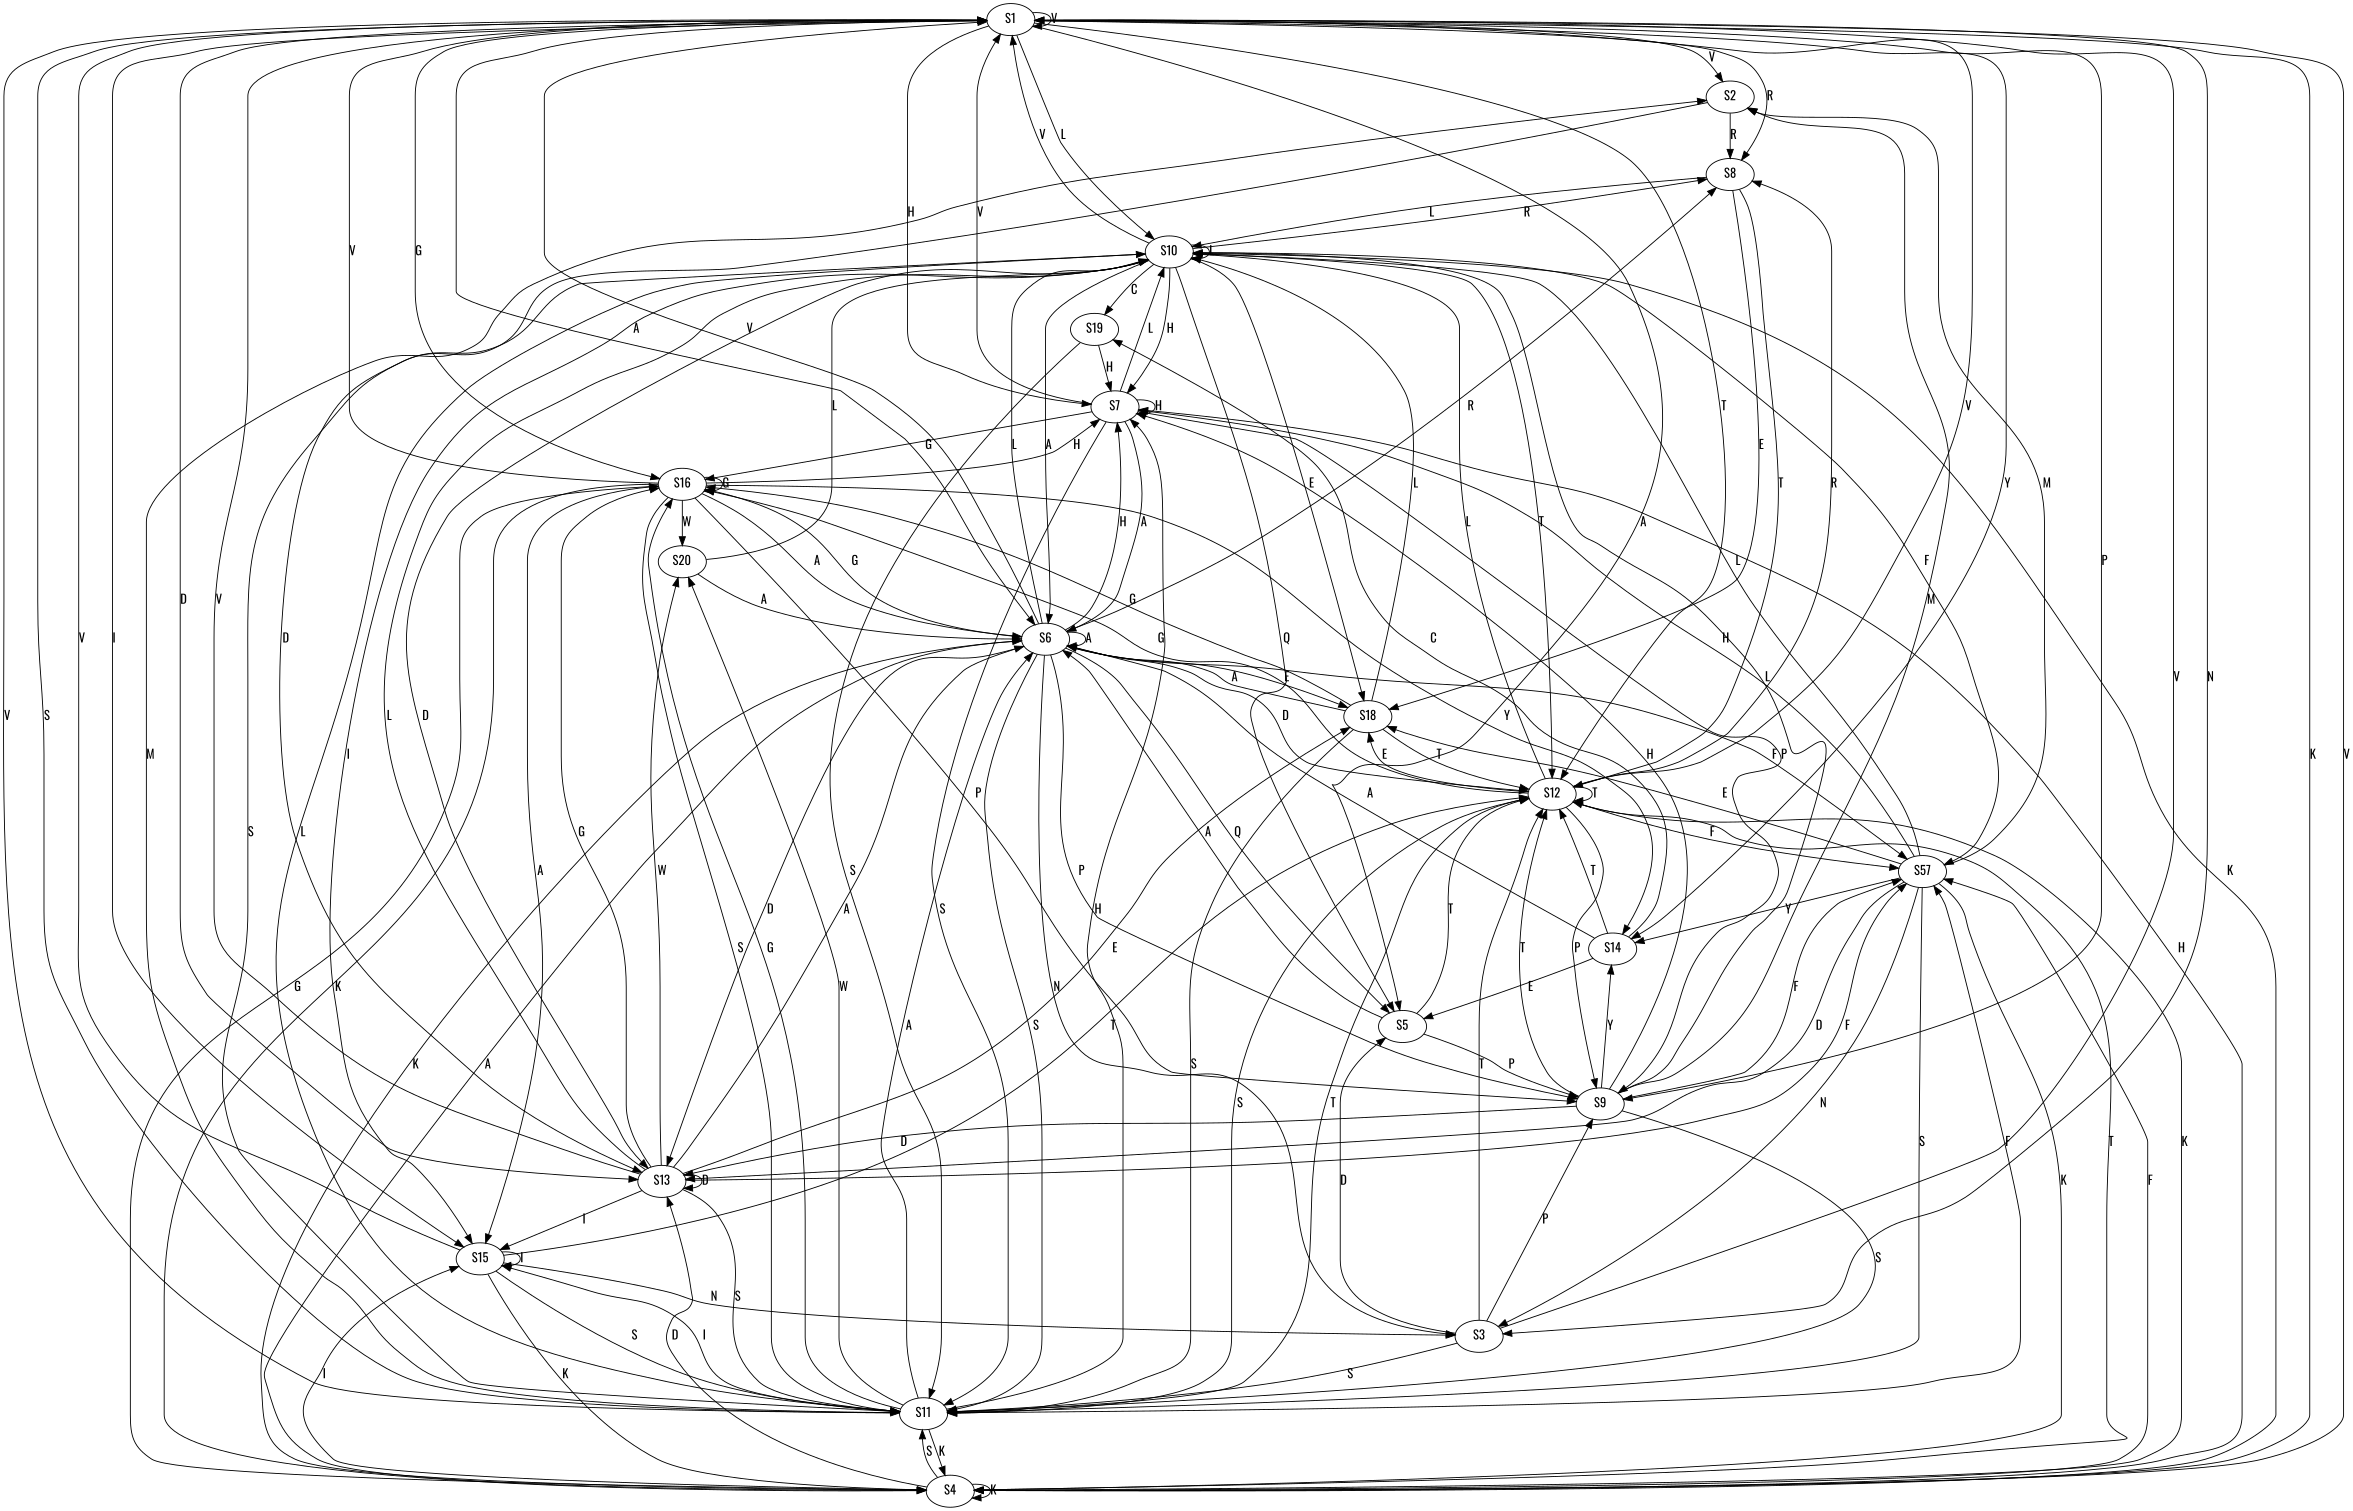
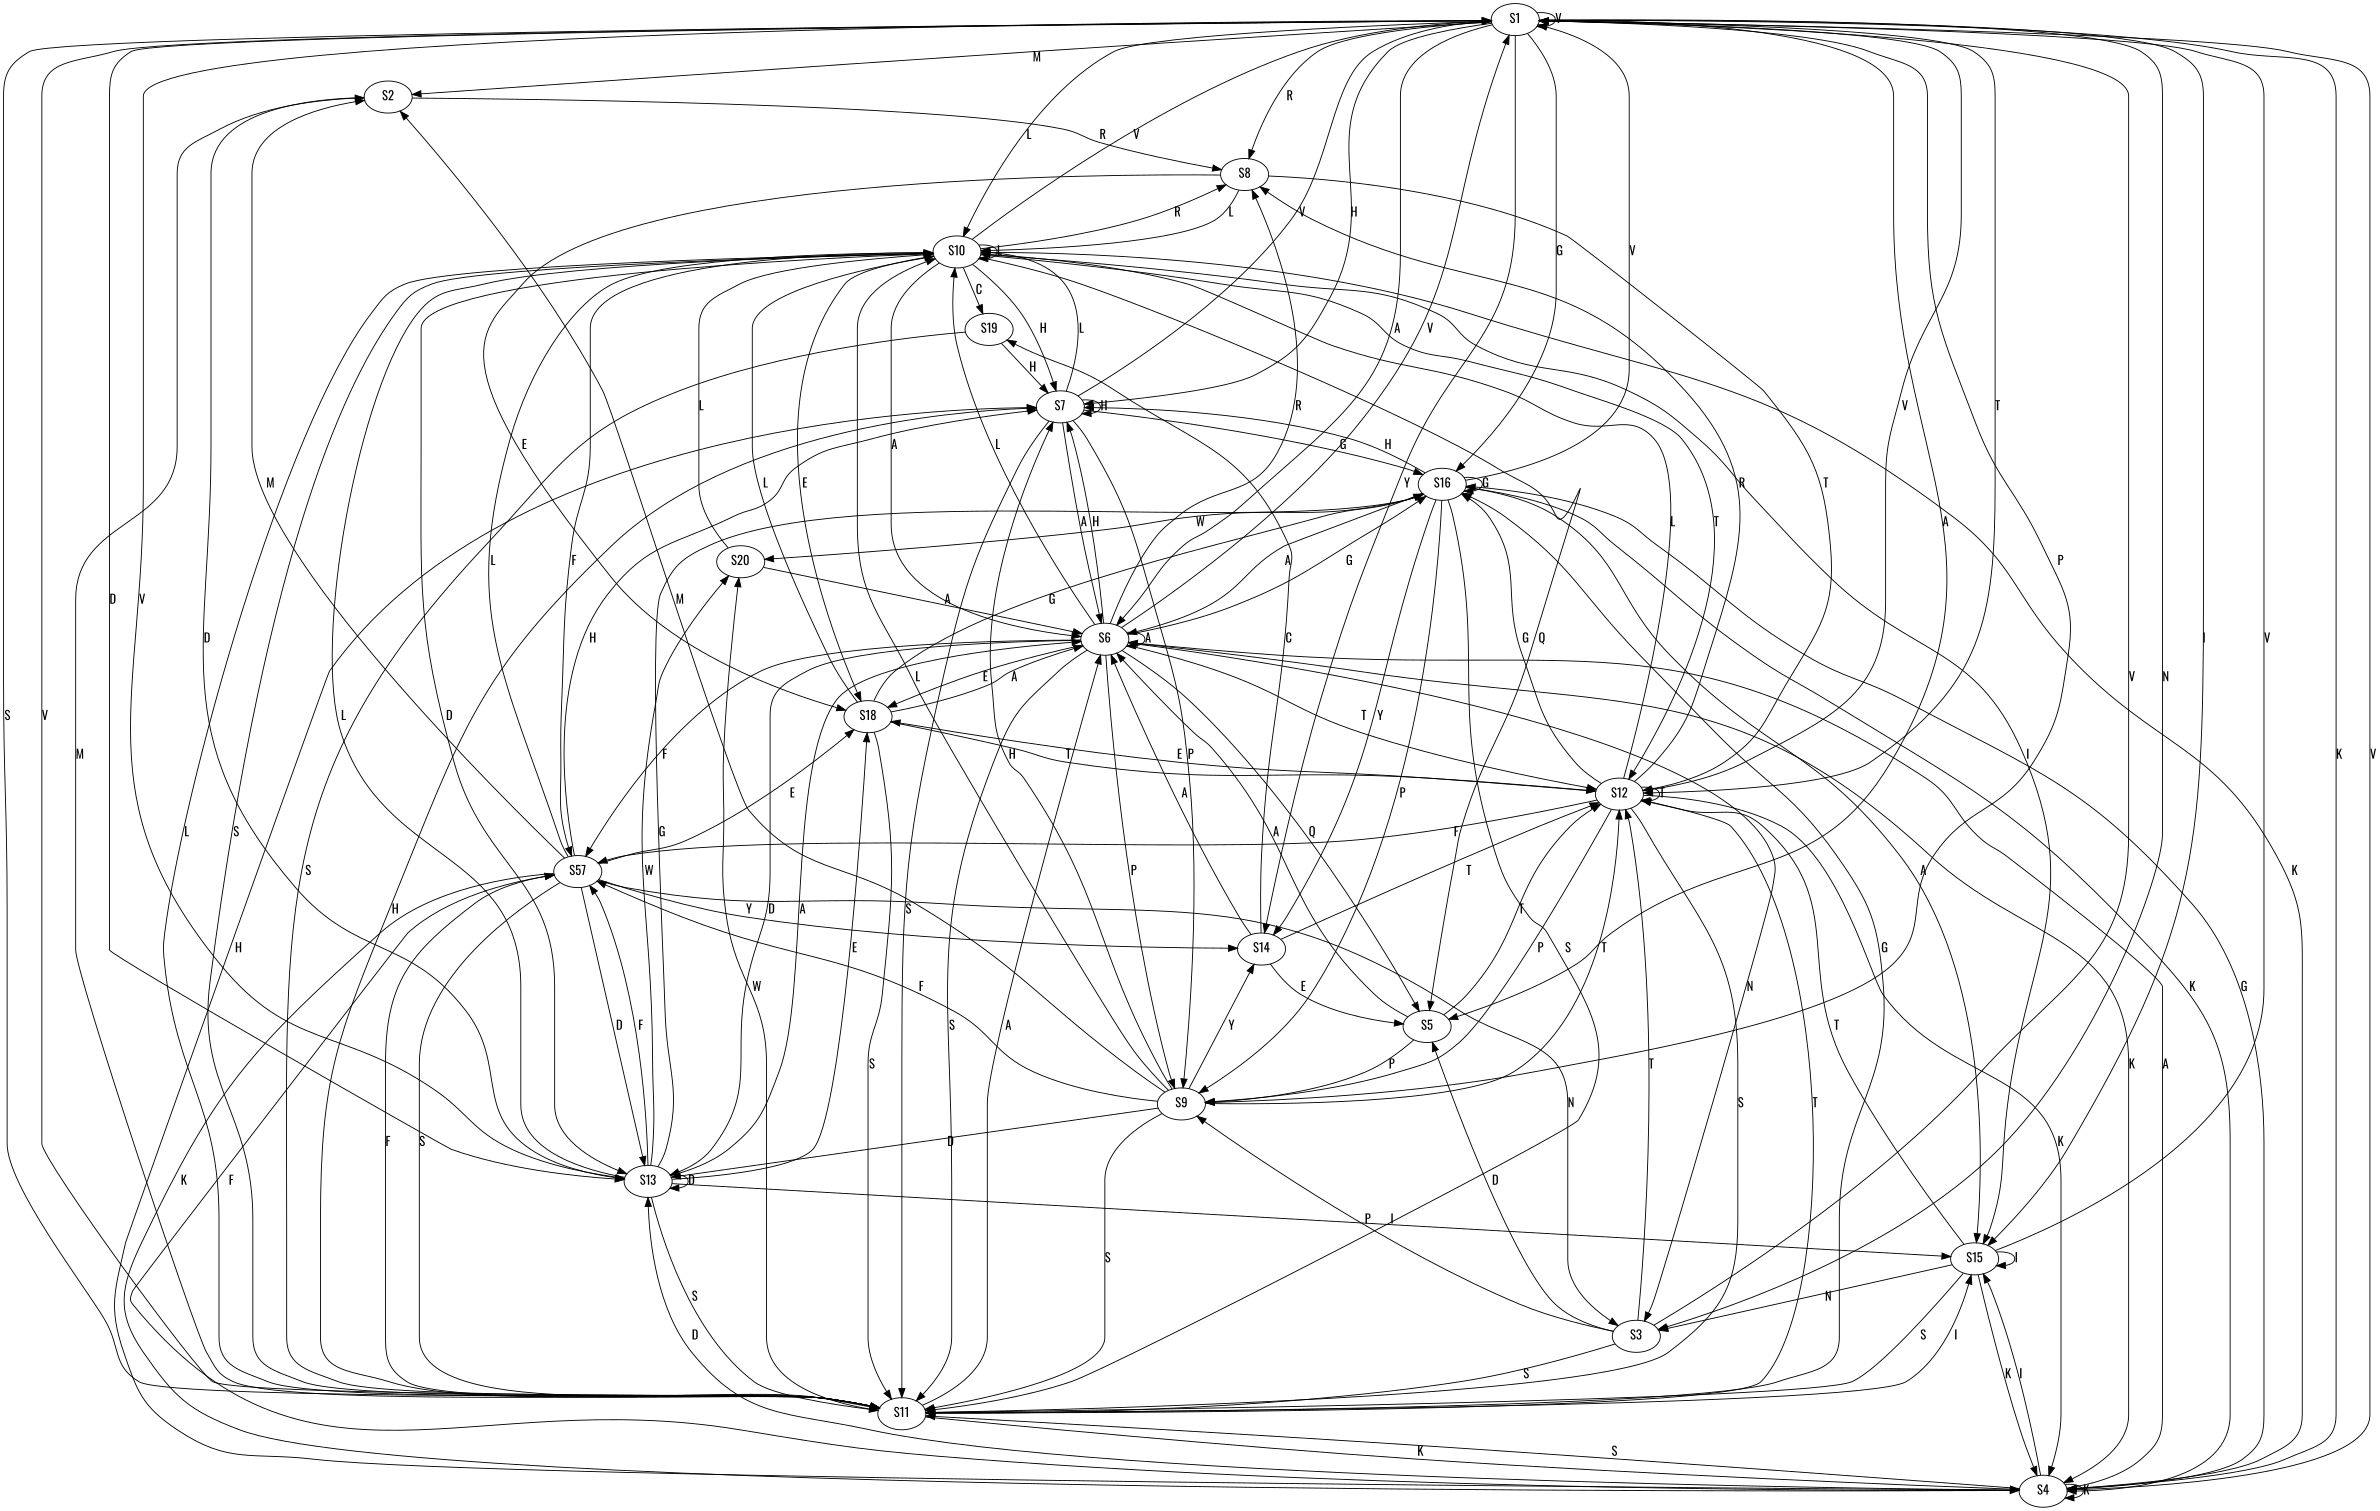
edge "S1" -> "S2": label "V" -> "M"
edge "S6" -> "S12": label "D" -> "T"
edge "S4" -> "S12": removed, label "T"
